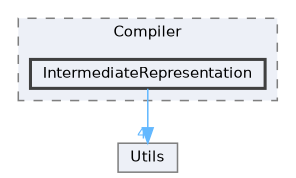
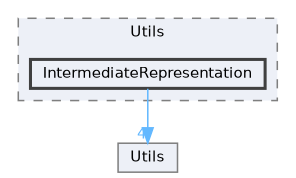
cluster "Compiler": label "Compiler" -> "Utils"
